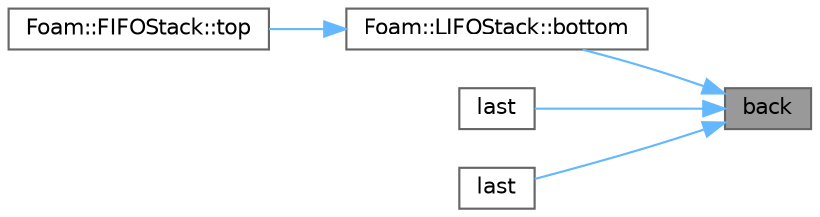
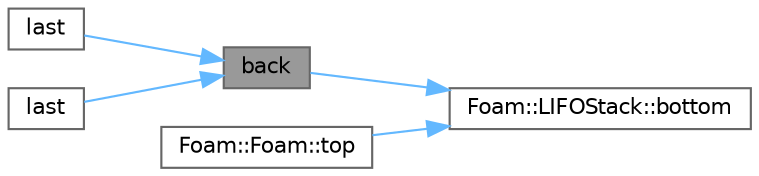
node "Foam::FIFOStack::top": label "Foam::FIFOStack::top" -> "Foam::Foam::top"
edge "Foam::LIFOStack::bottom" -> "back": reversed
